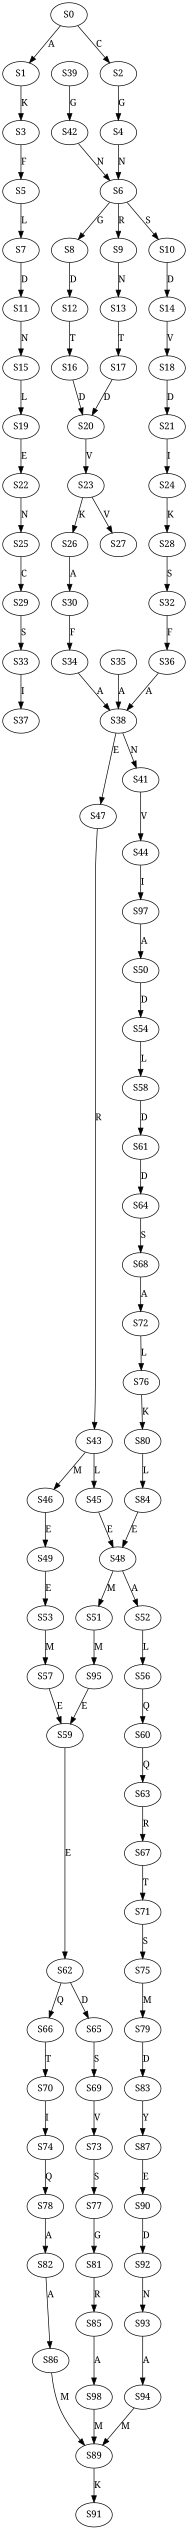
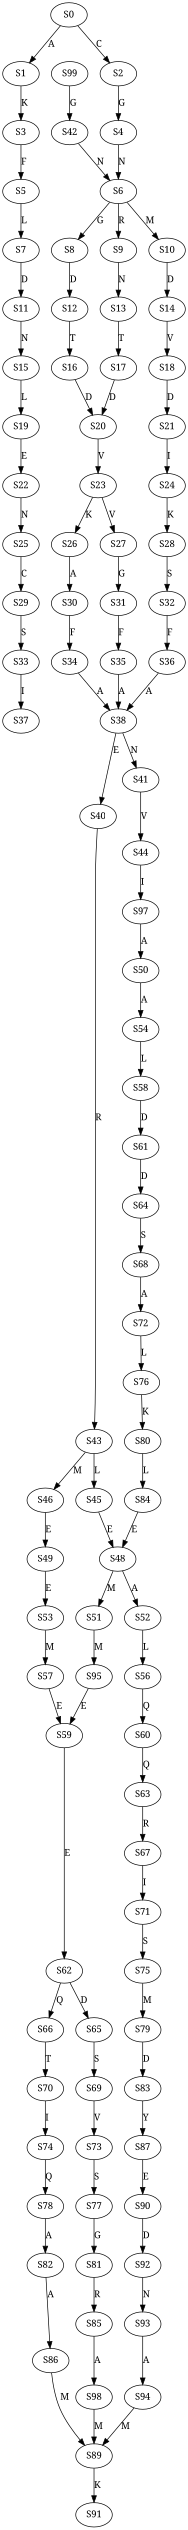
node "S39": label "S39" -> "S99"
edge "S6" -> "S10": label "S" -> "M"
node "S31": added
node "S47": label "S47" -> "S40"
edge "S50" -> "S54": label "D" -> "A"
edge "S67" -> "S71": label "T" -> "I"
